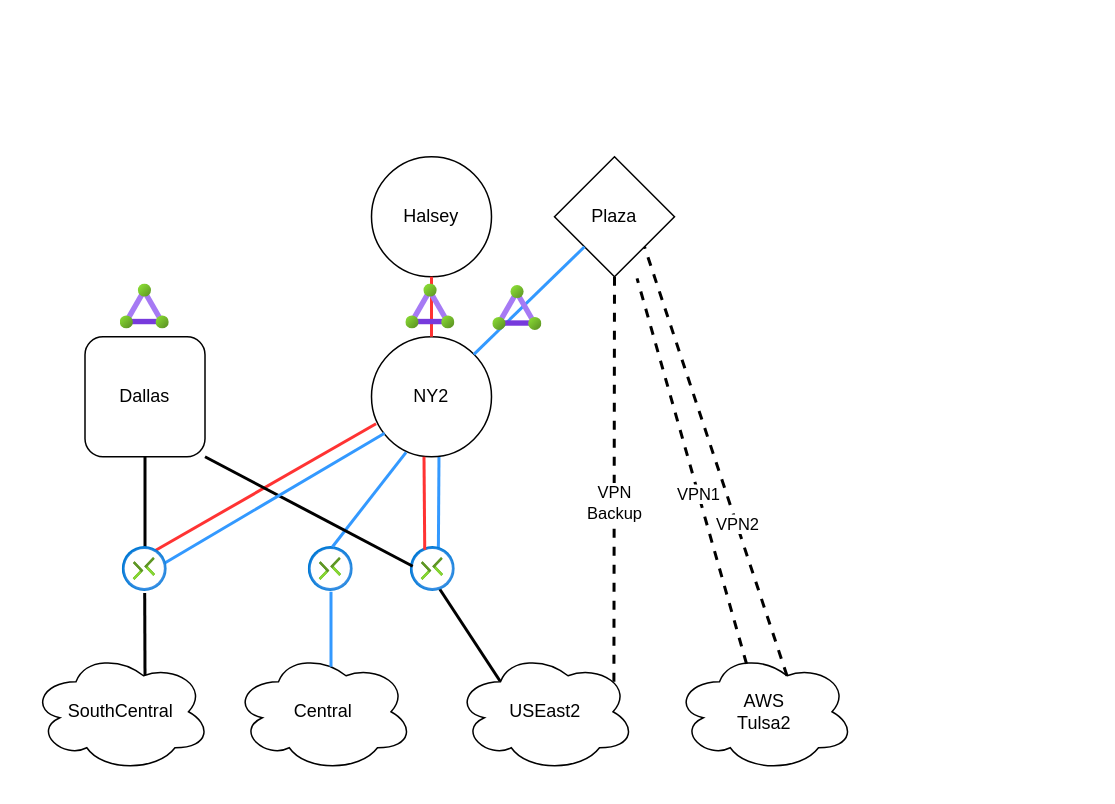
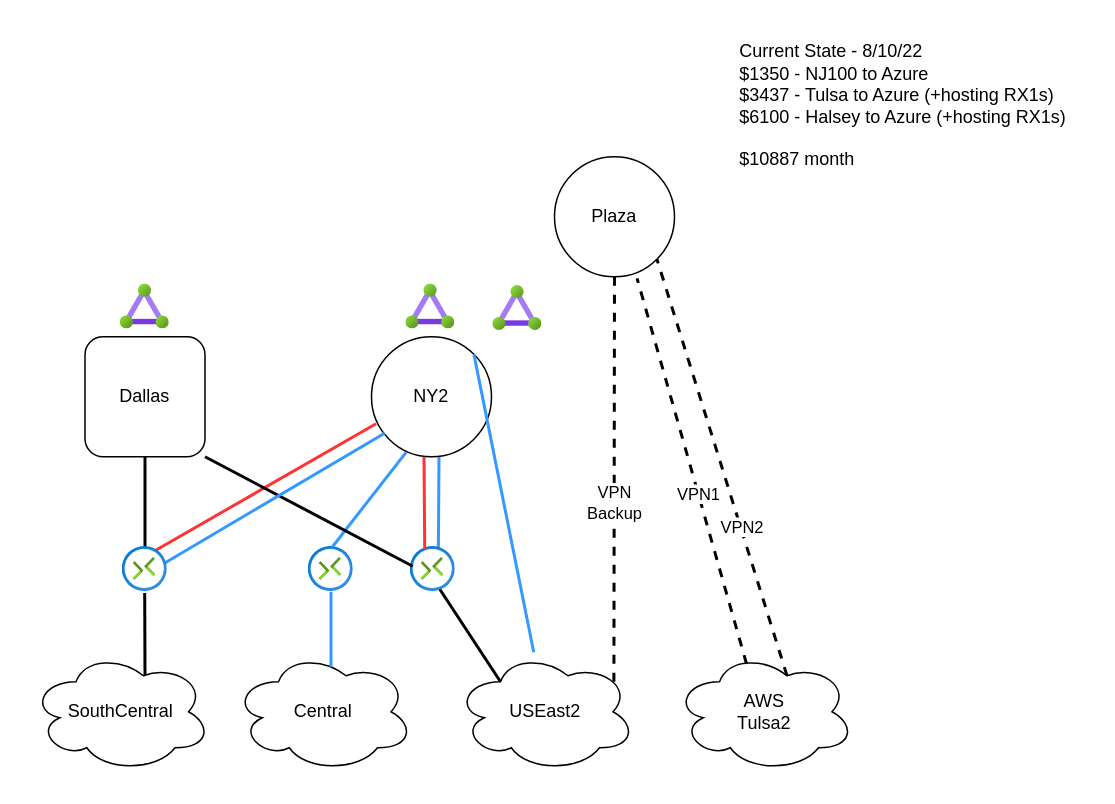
node "Current State - 8/10/22 $1350 - NJ100 to Azure $3437 - Tulsa to Azure (+hosting RX1s) $6100 - Halsey to Azure (+hosting RX1s) $10887 month": added
node "Halsey": removed
node "Plaza": shape diamond -> ellipse
edge "Plaza" -- "NY2": now "USEast2" -- "NY2"
edge "Halsey" -- "NY2": removed
